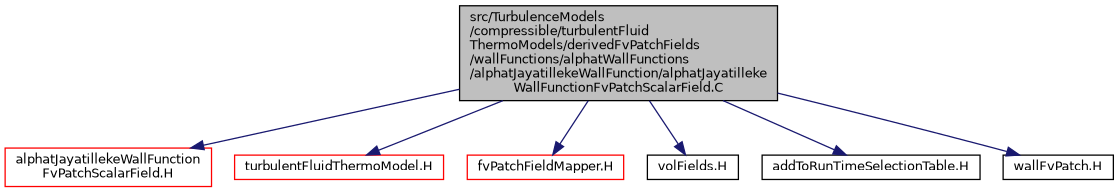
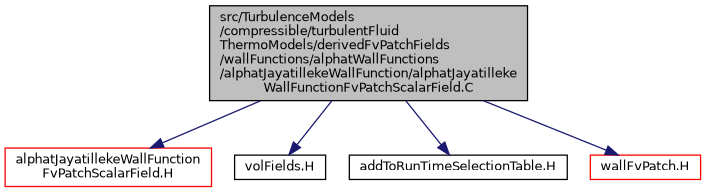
node "turbulentFluidThermoModel.H": removed
node "fvPatchFieldMapper.H": removed
node "wallFvPatch.H": color black -> red
